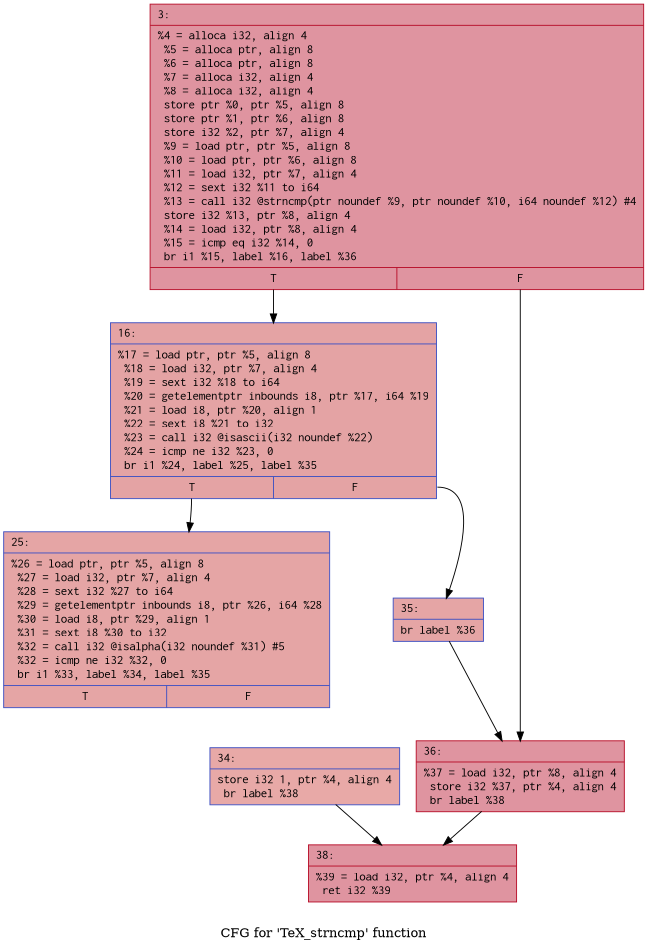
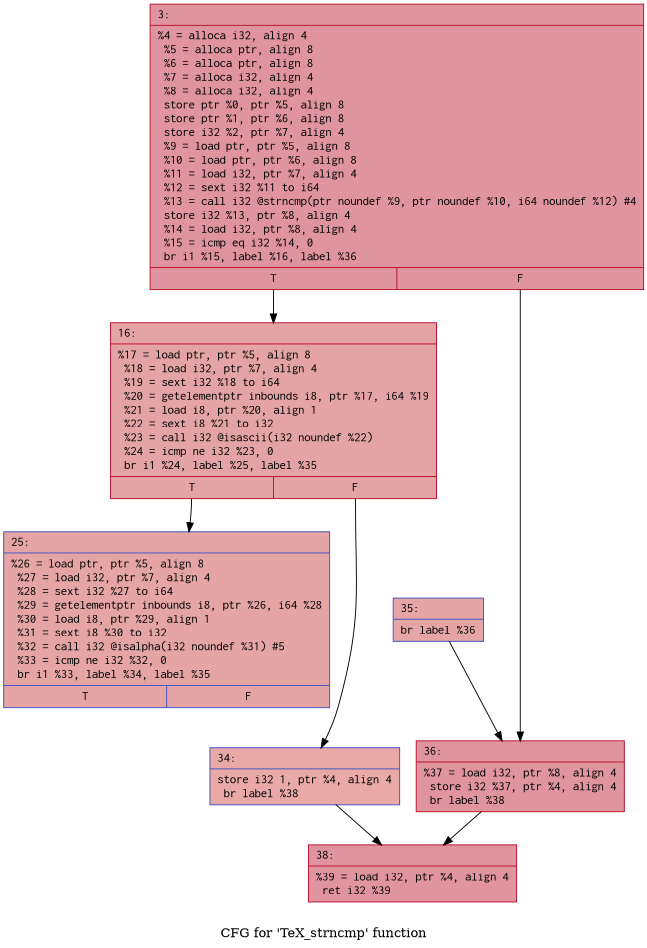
node "16:": color #3d50c3ff -> #b70d28ff
edge "16:" -> "35:": now "16:" -> "34:"
node "25:": text "%32 = icmp ne i32 %32, 0" -> "%33 = icmp ne i32 %32, 0"
